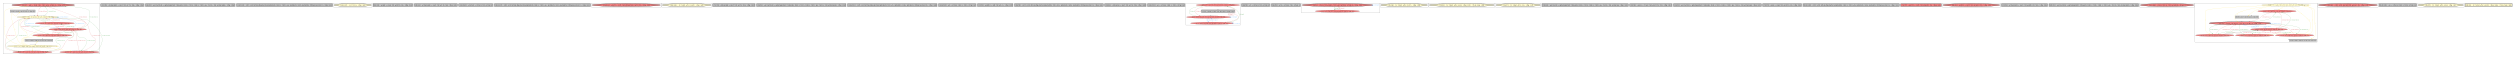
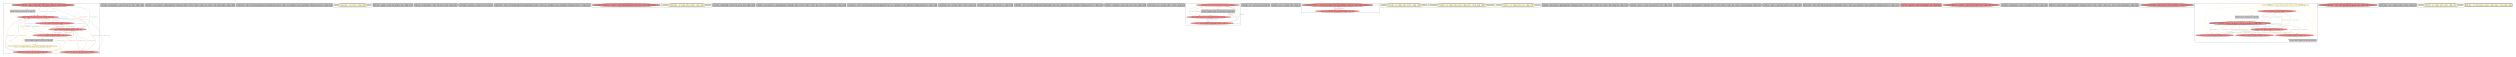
node "[21/56]  store i32 %inc18, i32* %i6, align 4, !dbg !659": fillcolor lemonchiffon -> lightcoral
